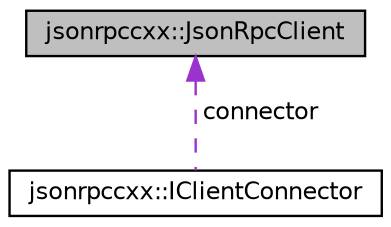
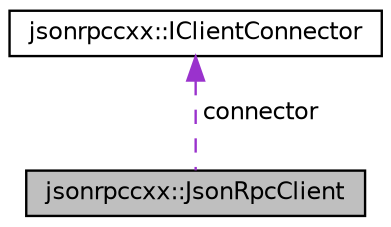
edge "jsonrpccxx::IClientConnector" -> "jsonrpccxx::JsonRpcClient": reversed
